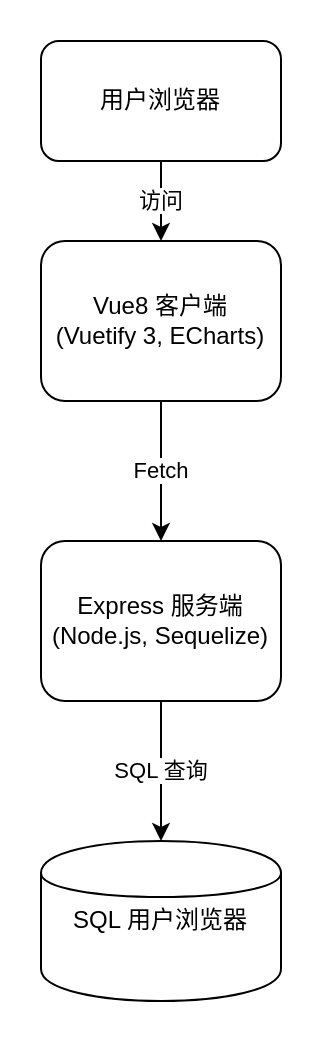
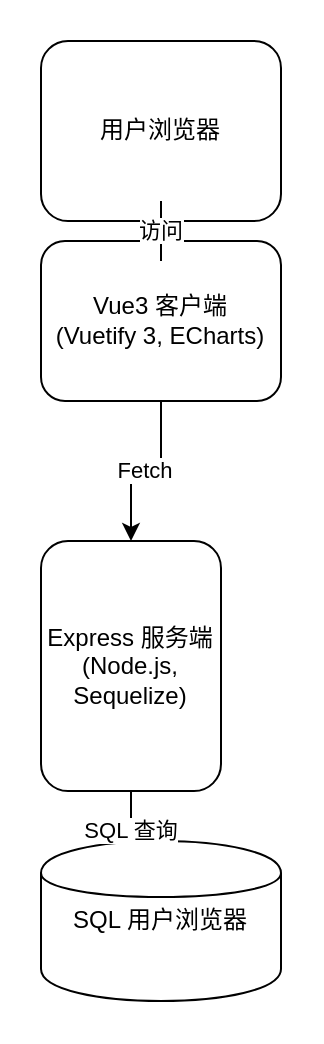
node "用户浏览器": size 240x120 -> 240x180
node "Vue8 客户端 (Vuetify 3, ECharts)": label "Vue8 客户端 (Vuetify 3, ECharts)" -> "Vue3 客户端 (Vuetify 3, ECharts)"
node "Express 服务端 (Node.js, Sequelize)": size 240x160 -> 180x250
